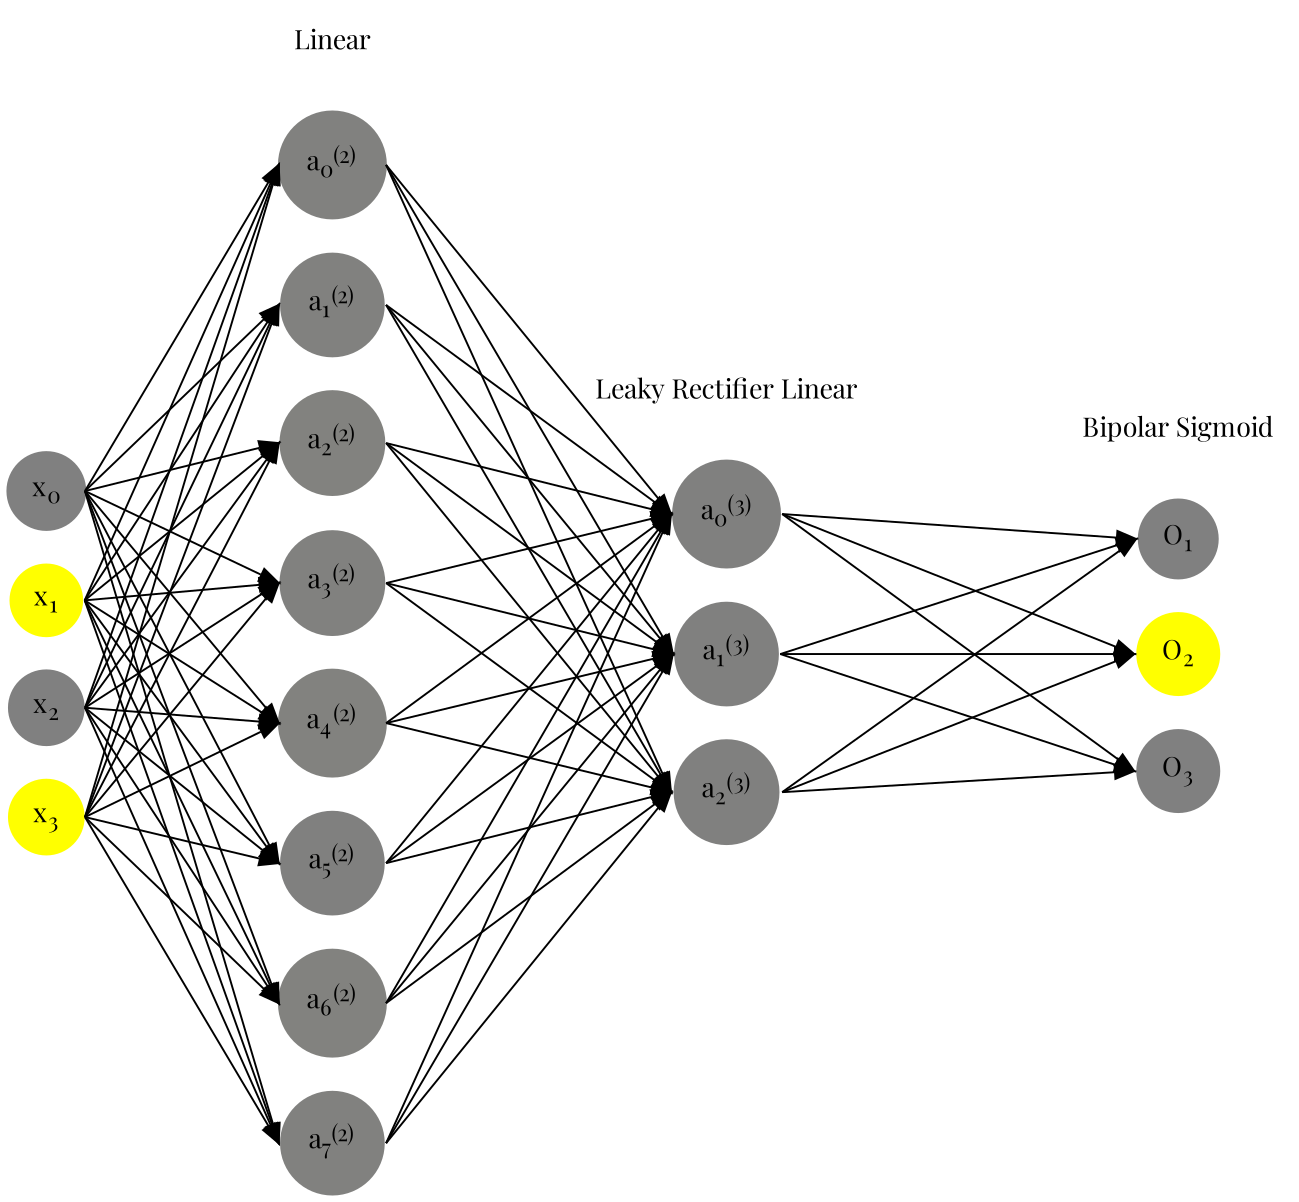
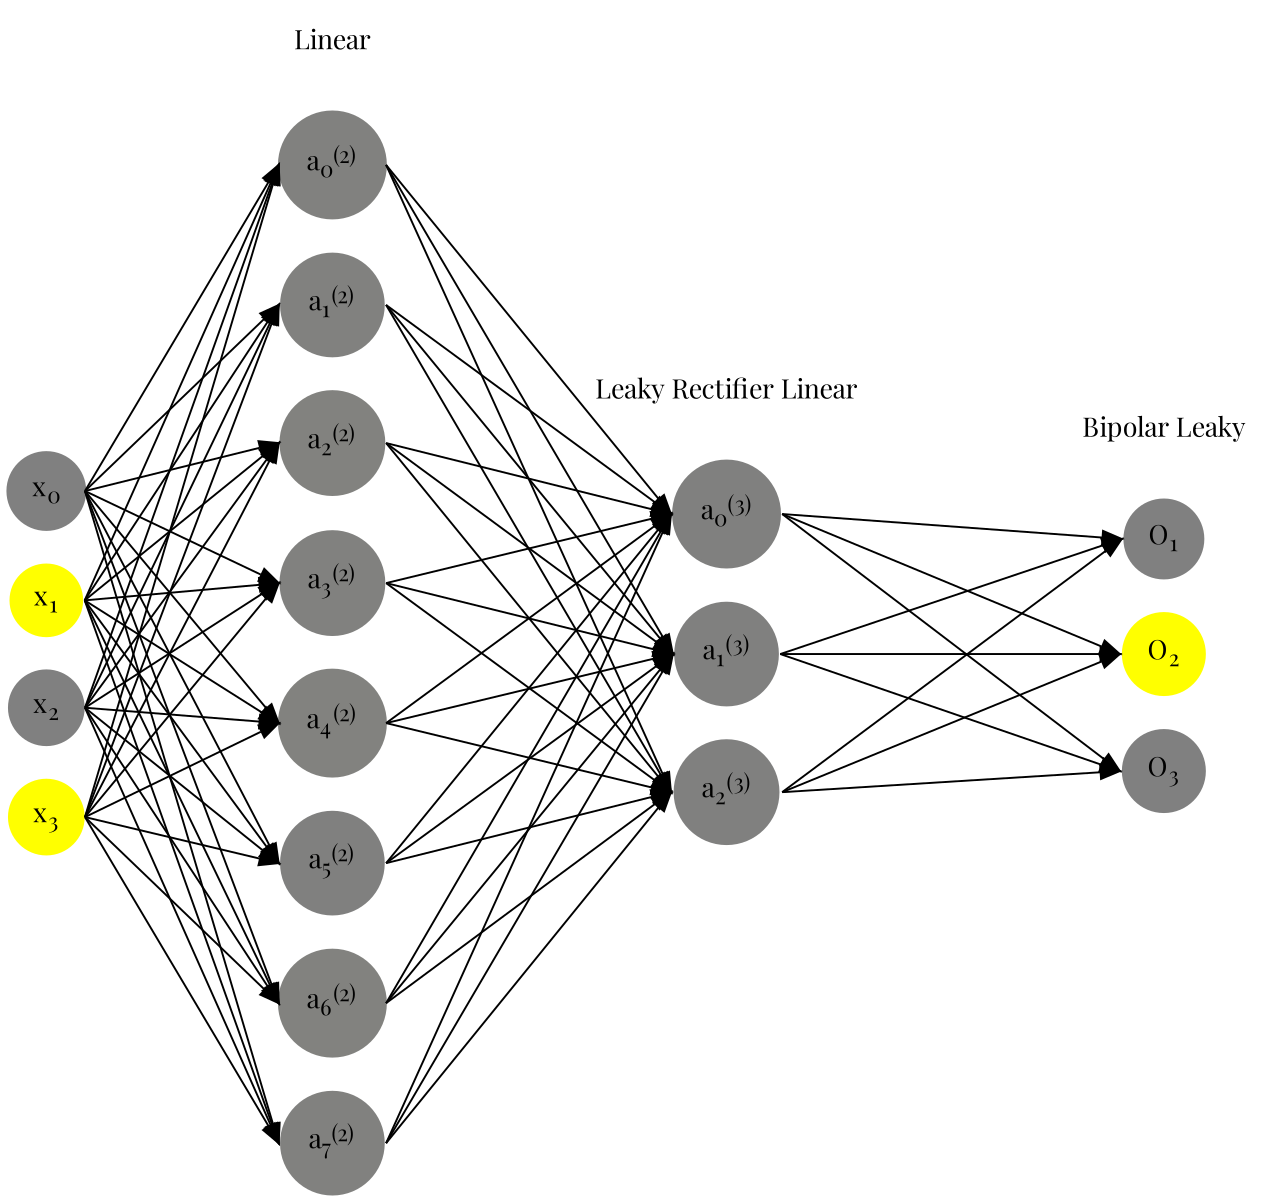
node "Bipolar Sigmoid": label "Bipolar Sigmoid" -> "Bipolar Leaky"
